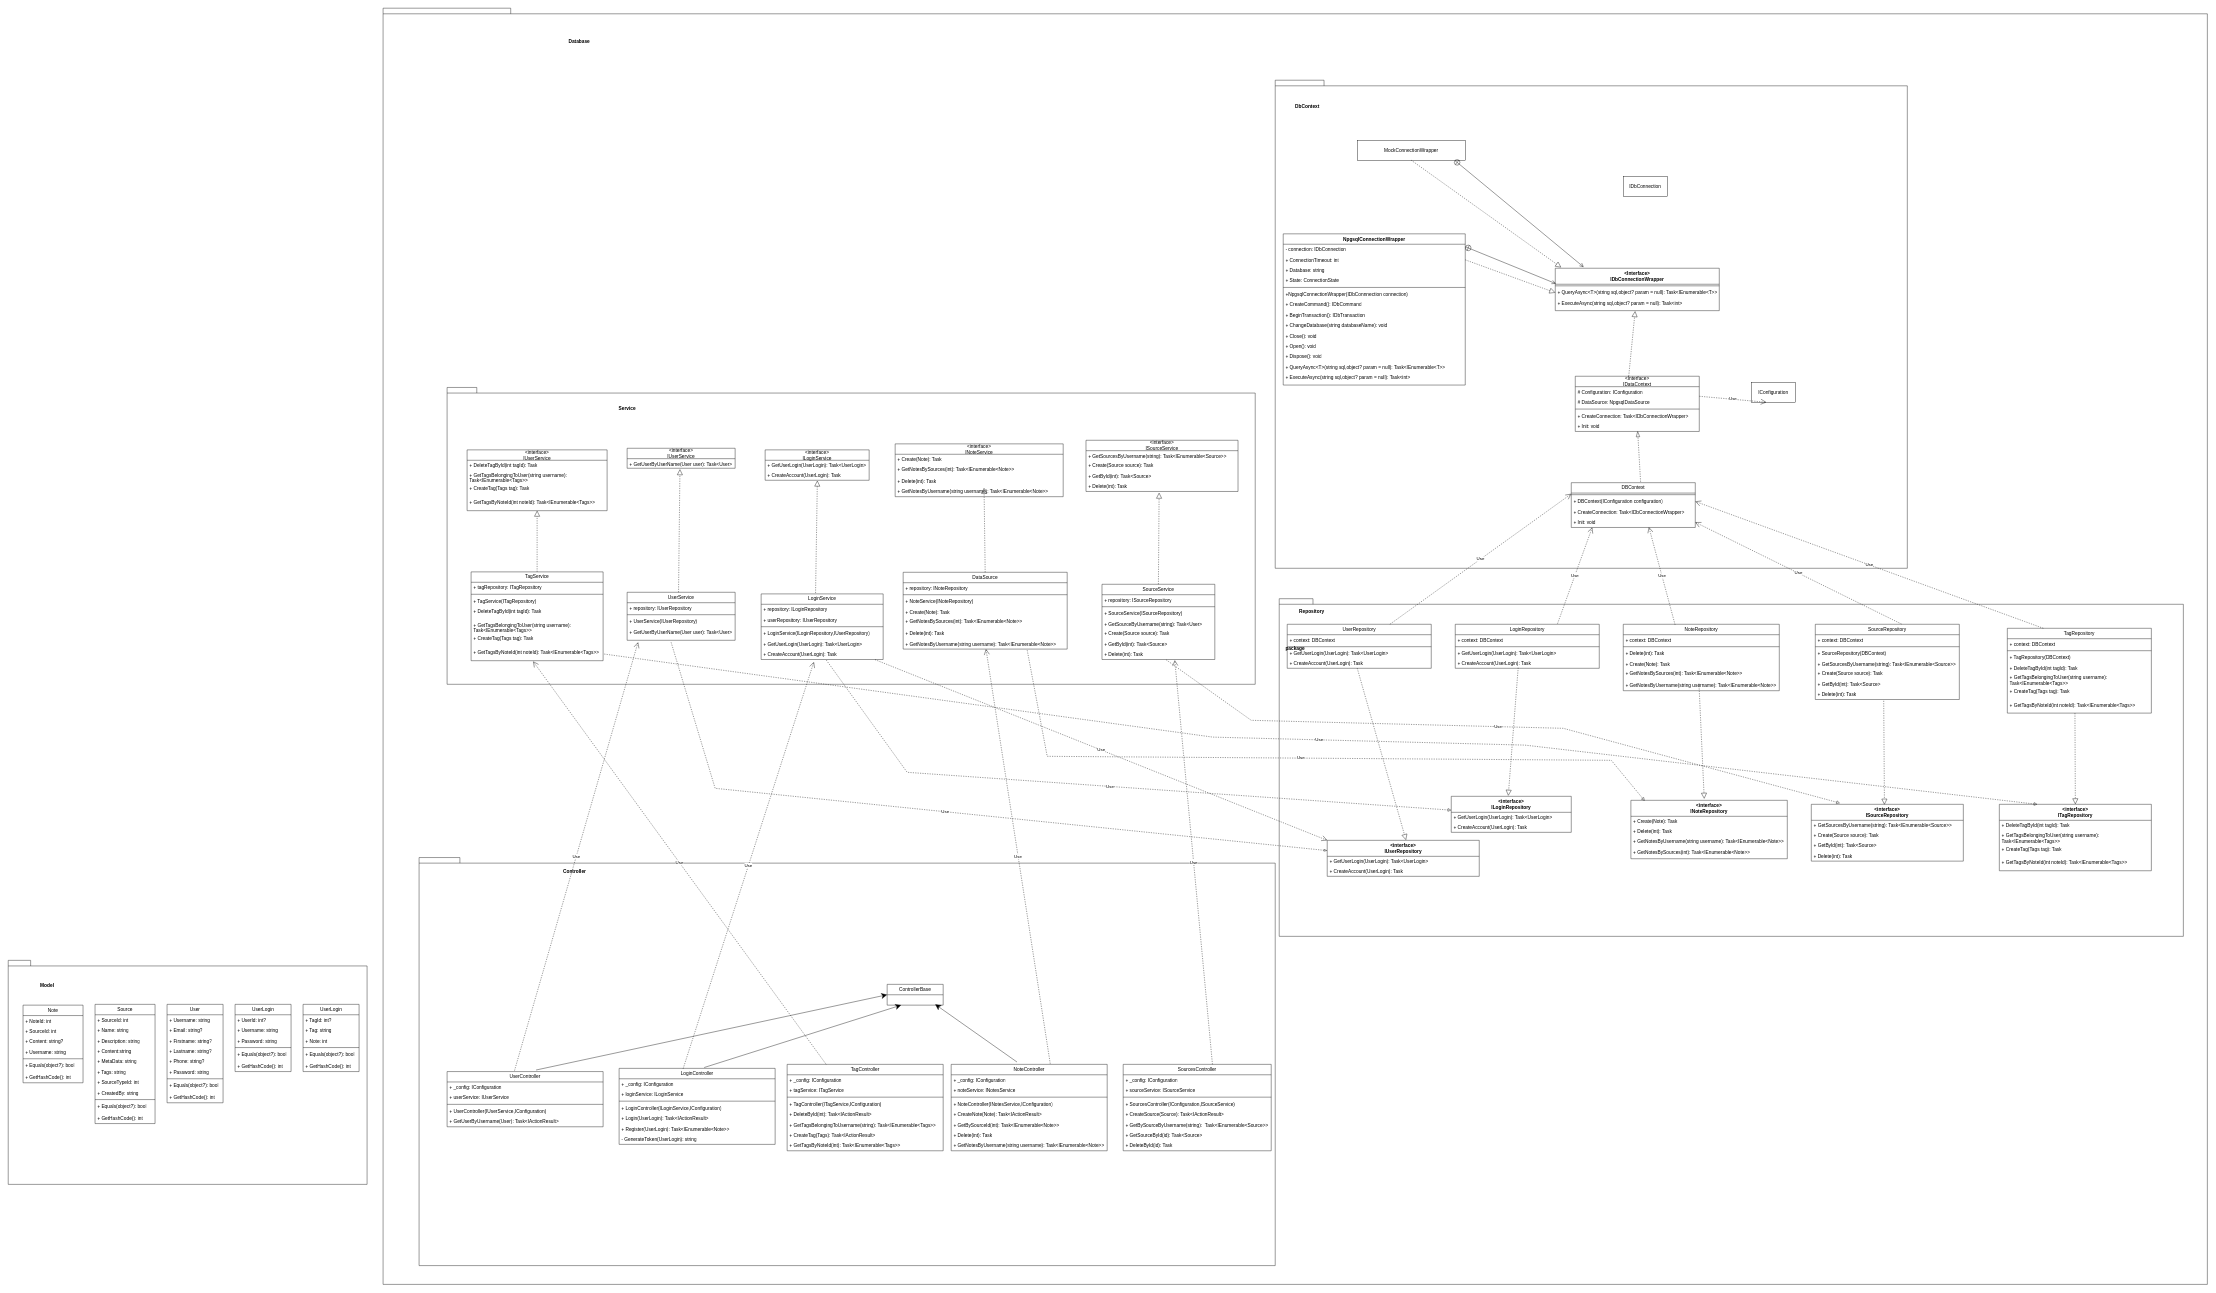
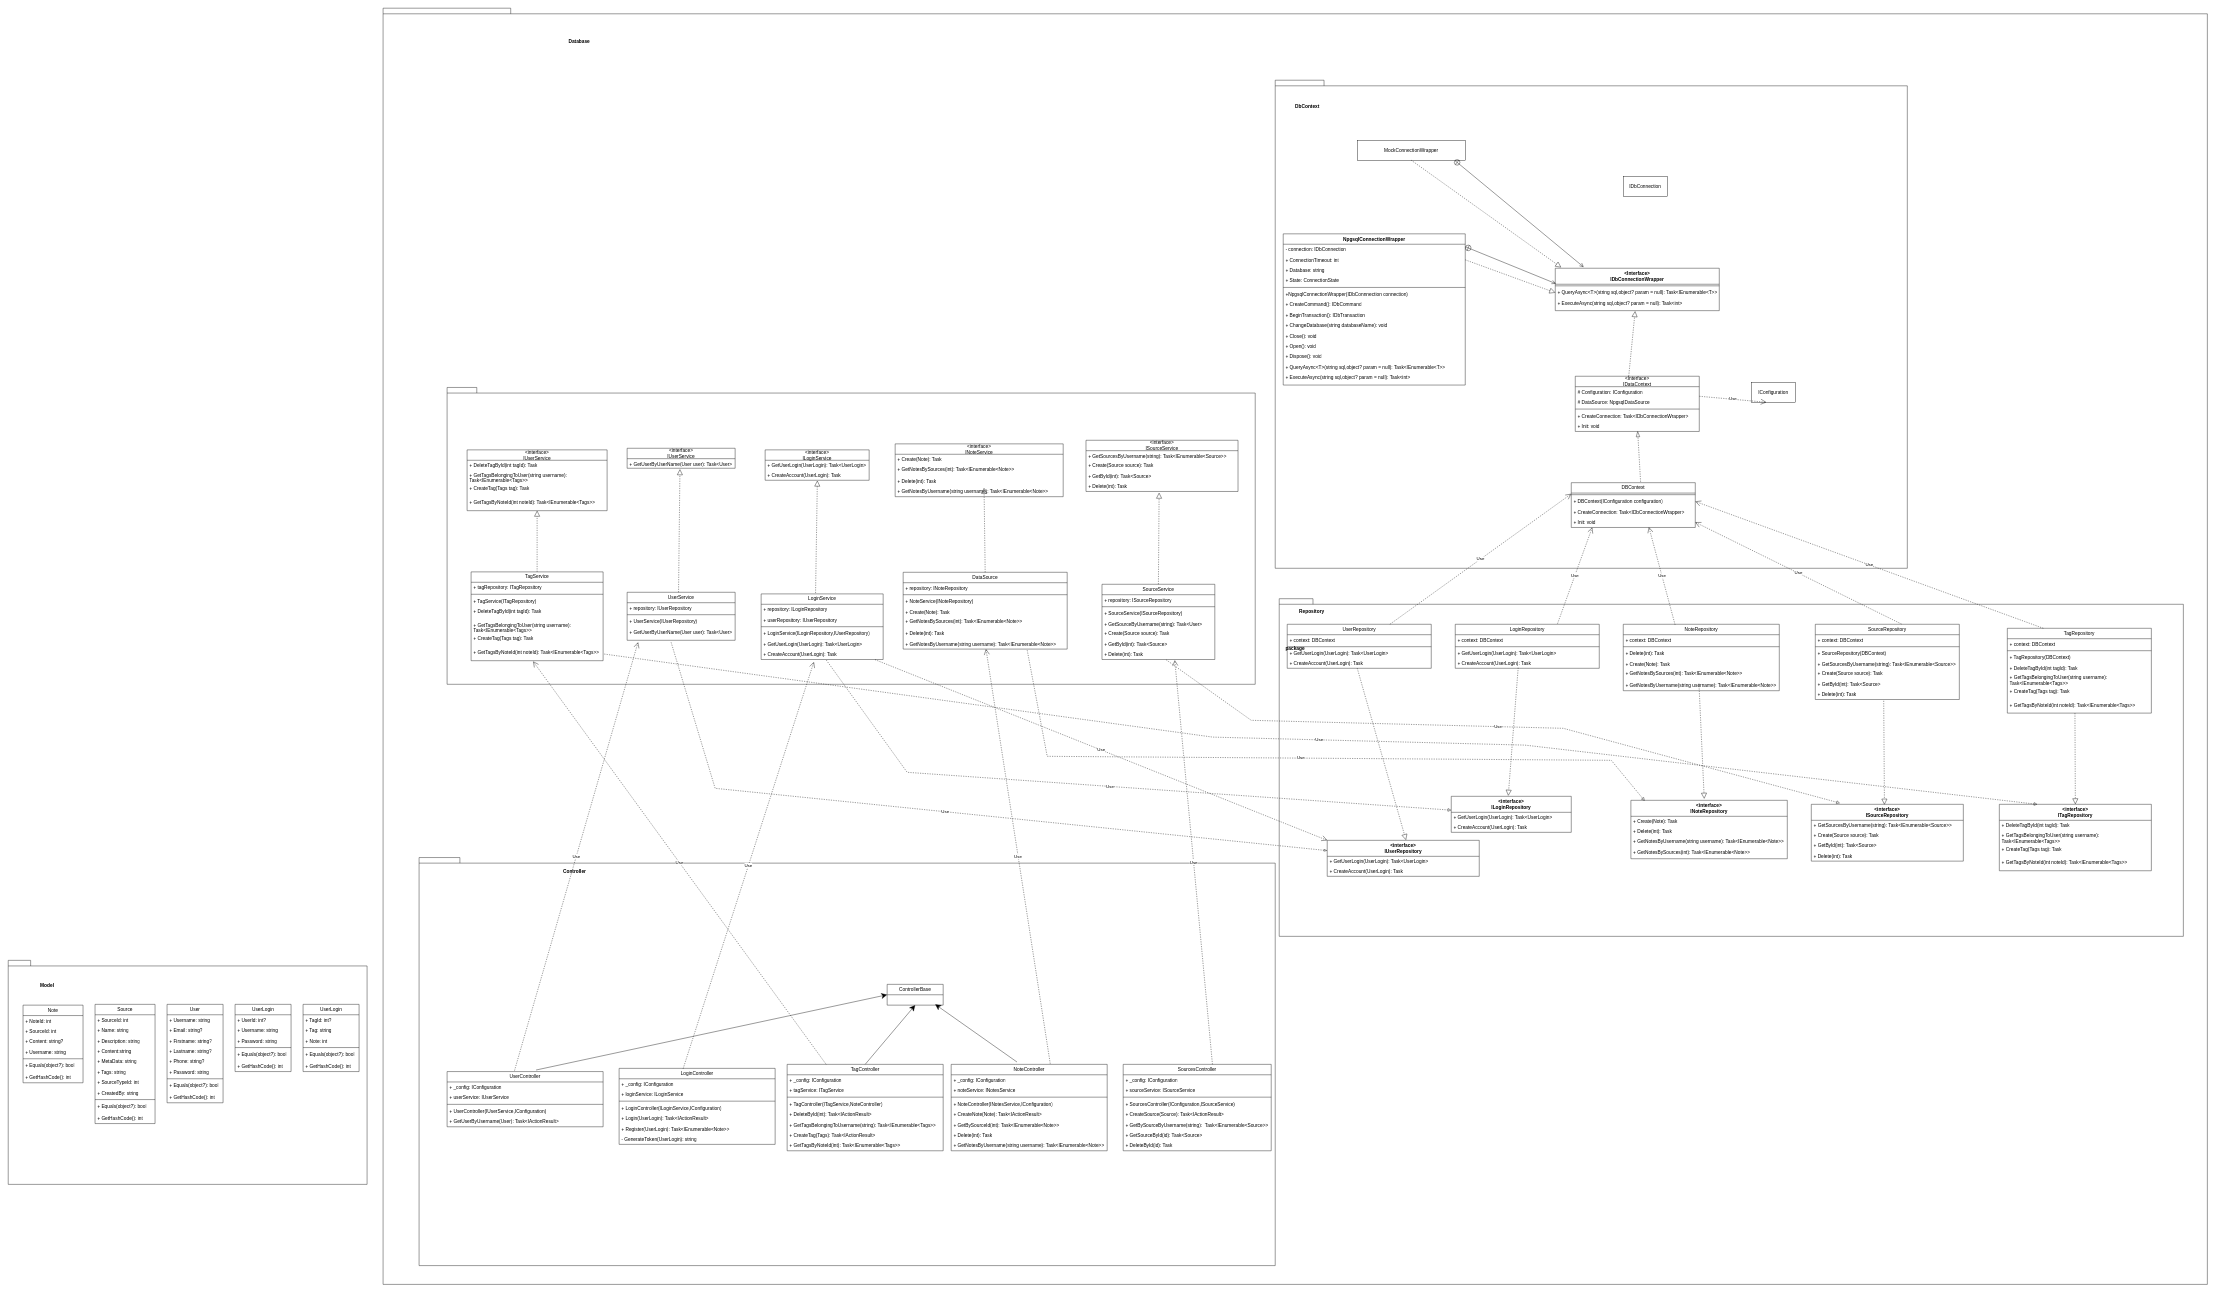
node "Service": removed
edge "LoginController" -> "ControllerBase": removed
edge "TagController" -> "ControllerBase": added
node "+ TagController(ITagService,IConfiguration)": label "+ TagController(ITagService,IConfiguration)" -> "+ TagController(ITagService,NoteController)"
